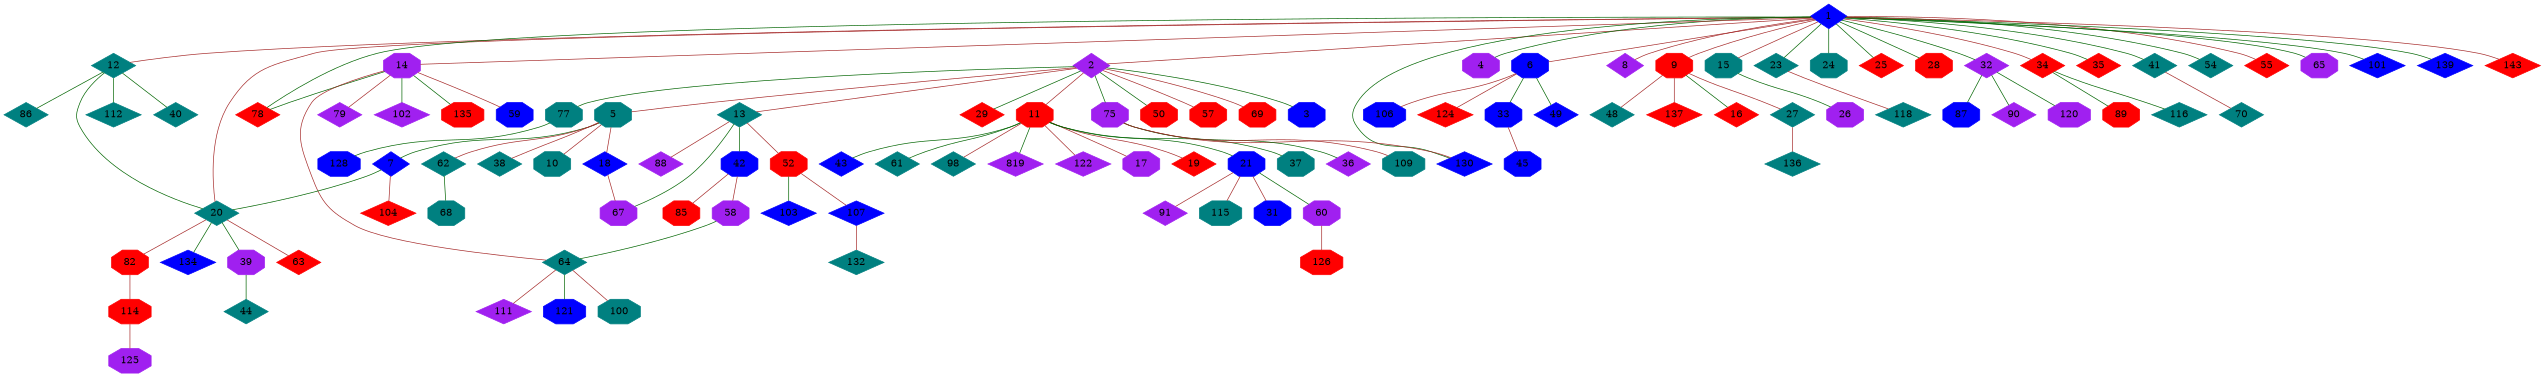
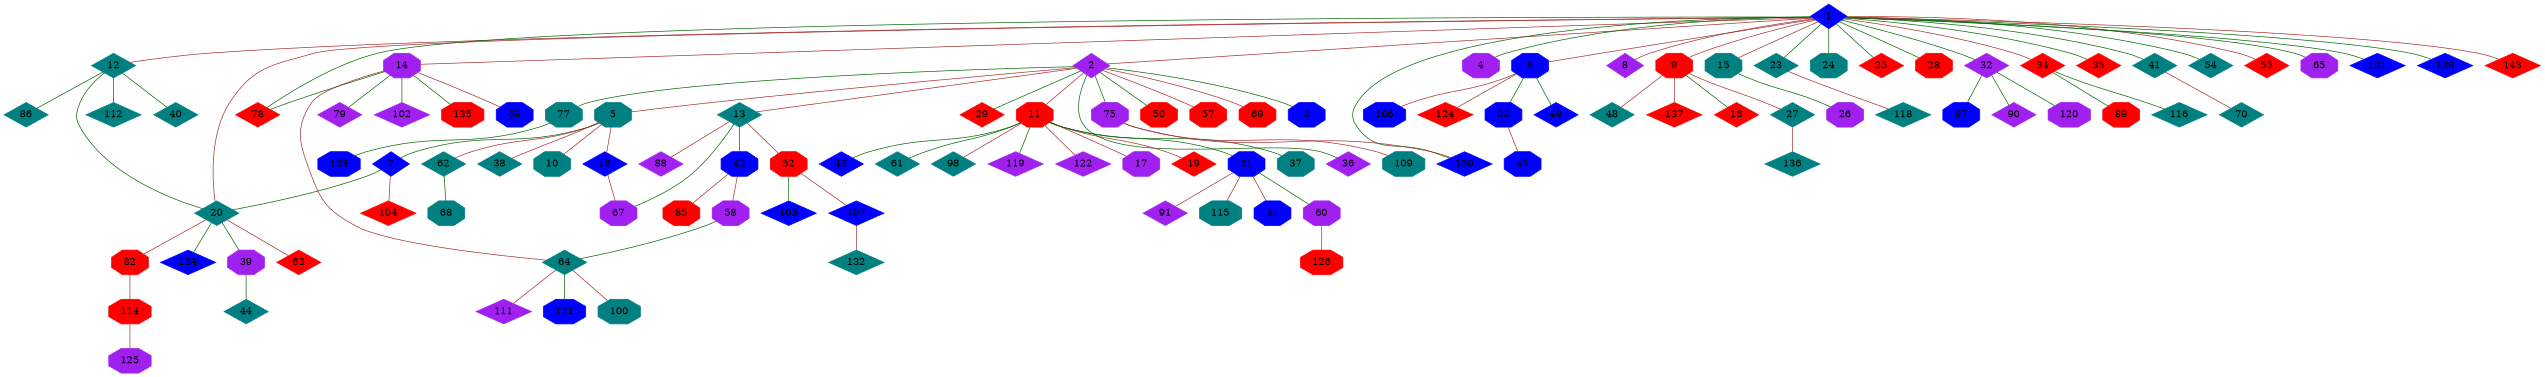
edge "14" -- "79": color brown -> darkgreen
edge "75" -- "36": now "2" -- "36"
node "819": label "819" -> "119"
